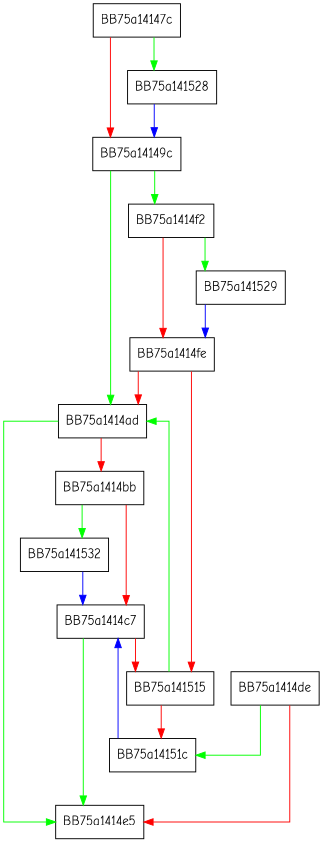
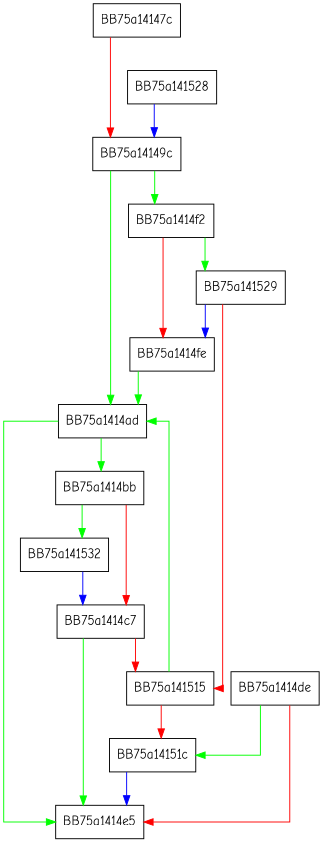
edge "BB75a14147c" -> "BB75a141528": removed
edge "BB75a1414fe" -> "BB75a1414ad": color red -> green
edge "BB75a1414ad" -> "BB75a1414bb": color red -> green
edge "BB75a1414fe" -> "BB75a141515": now "BB75a141529" -> "BB75a141515"
edge "BB75a14151c" -> "BB75a1414c7": now "BB75a14151c" -> "BB75a1414e5"
